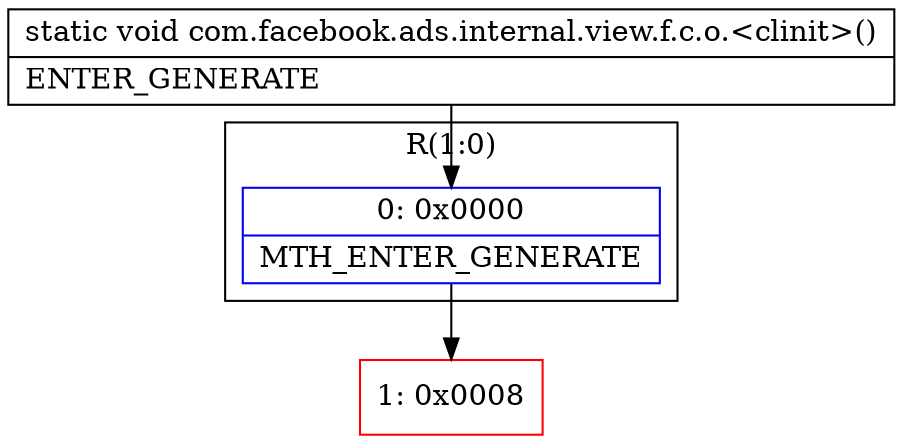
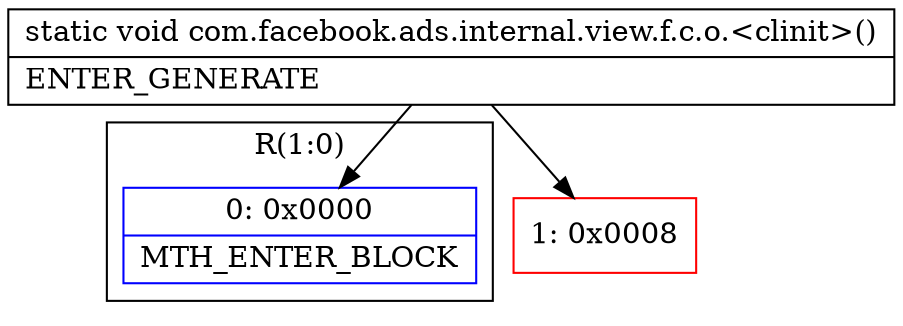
node "0: 0x0000": text "MTH_ENTER_GENERATE" -> "MTH_ENTER_BLOCK"
edge "0: 0x0000" -> "1: 0x0008": now "static void com.facebook.ads.internal.view.f.c.o.<clinit>()" -> "1: 0x0008"
